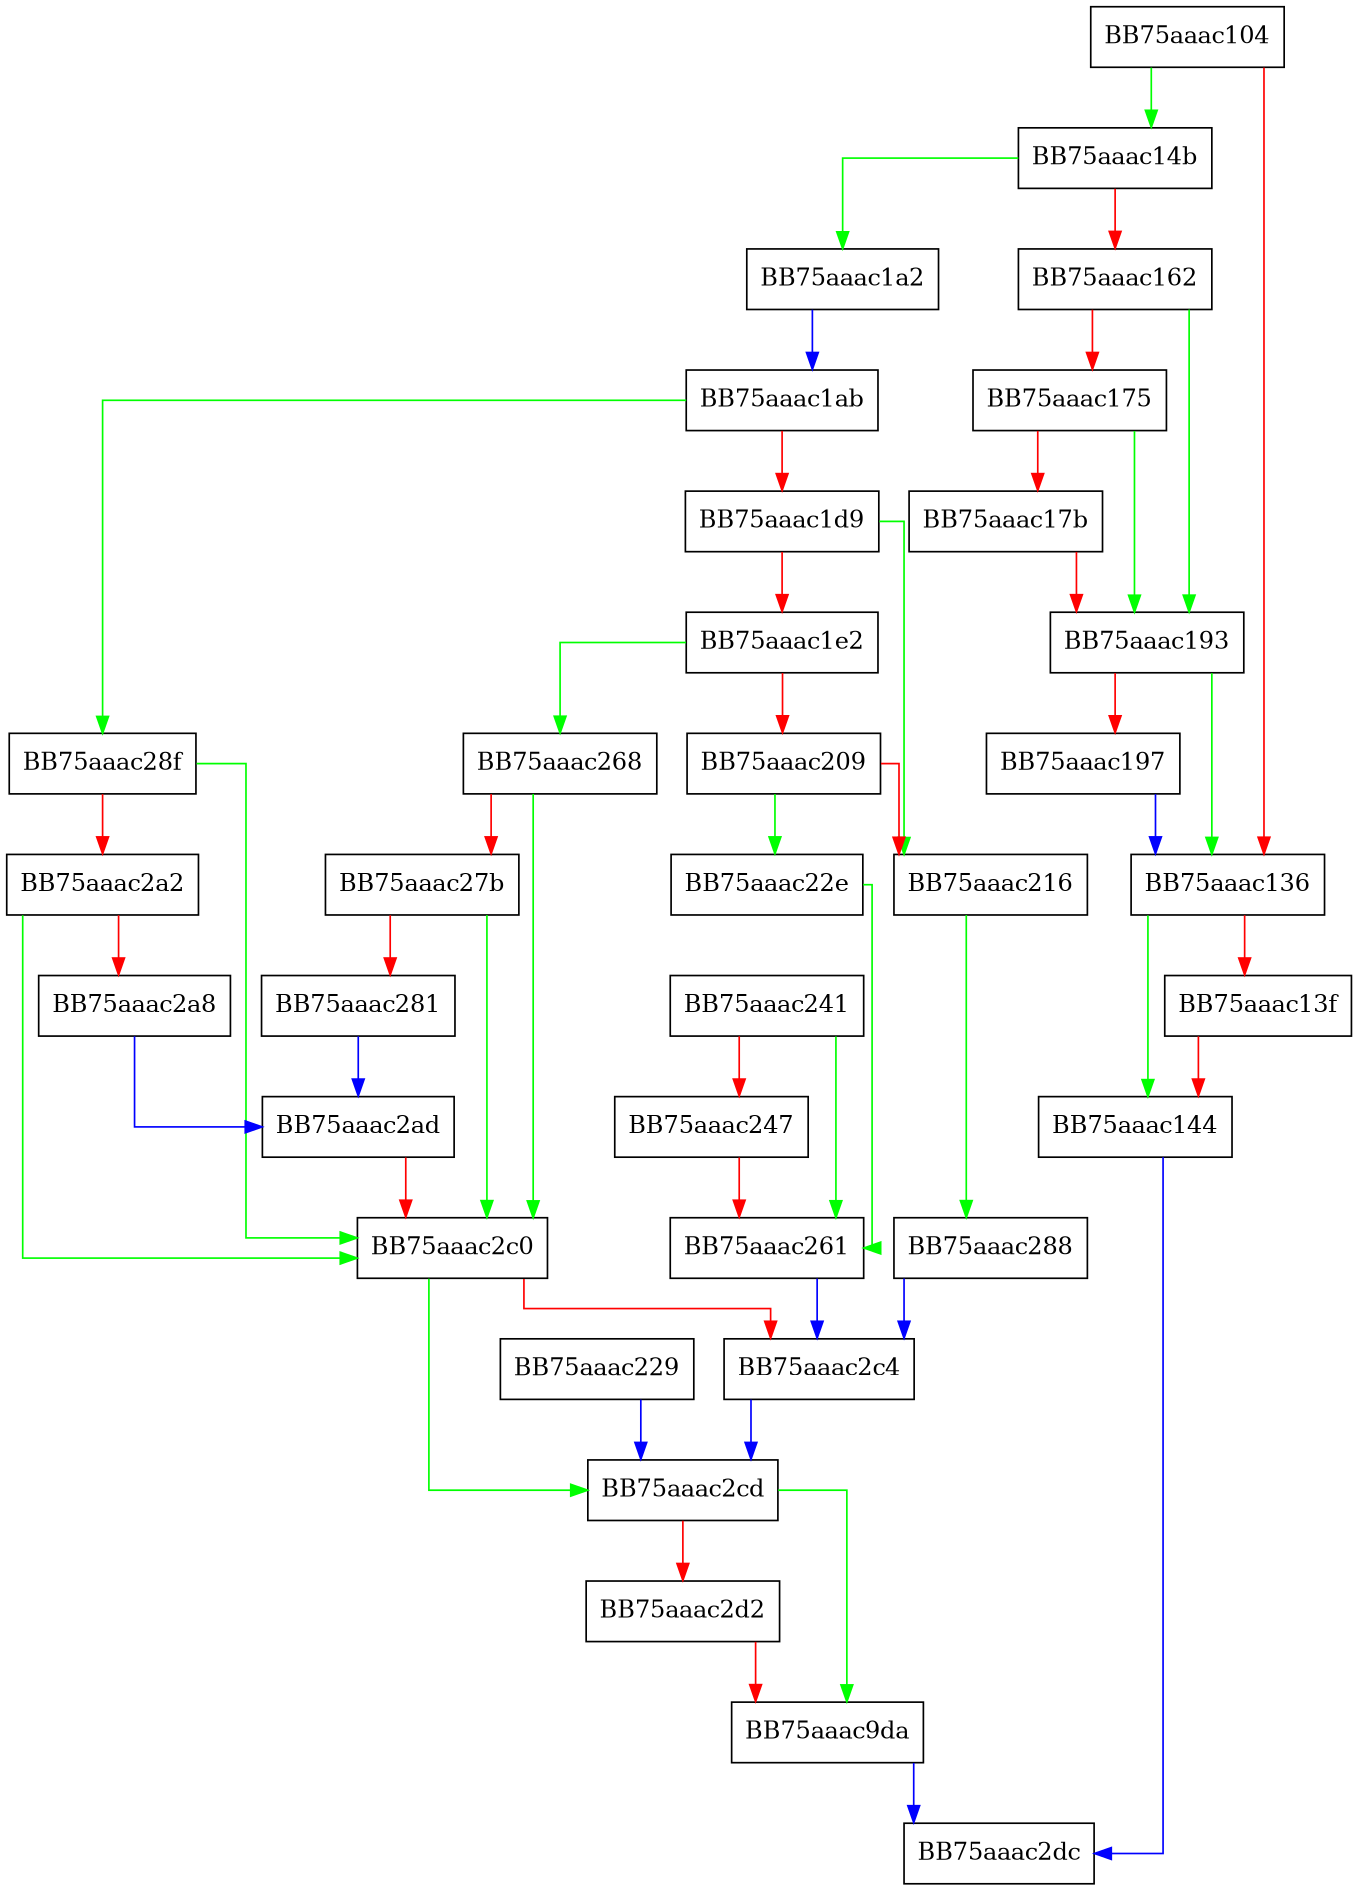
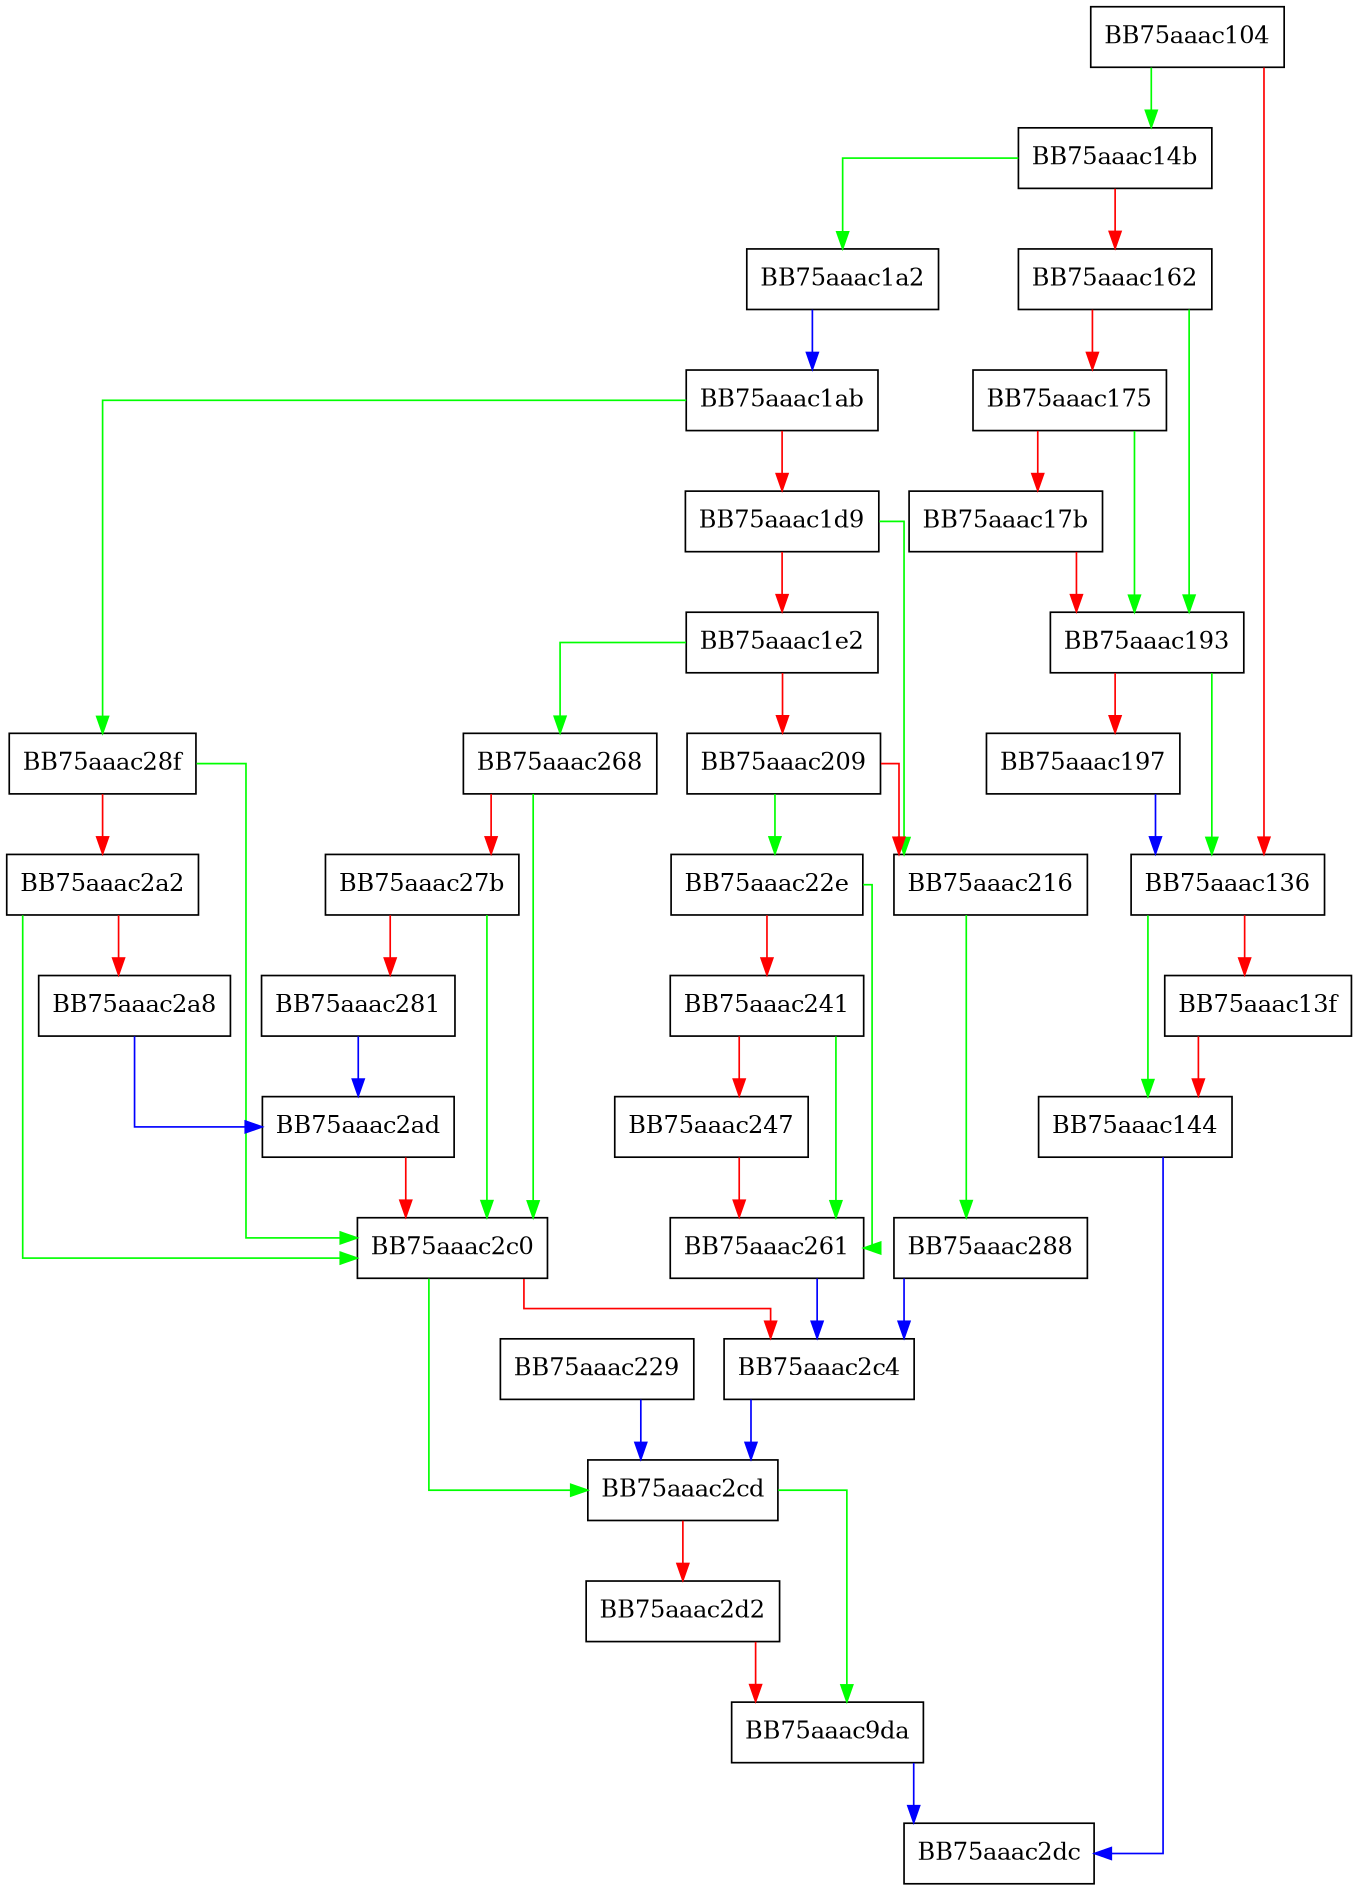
edge "BB75aaac22e" -> "BB75aaac241": added
